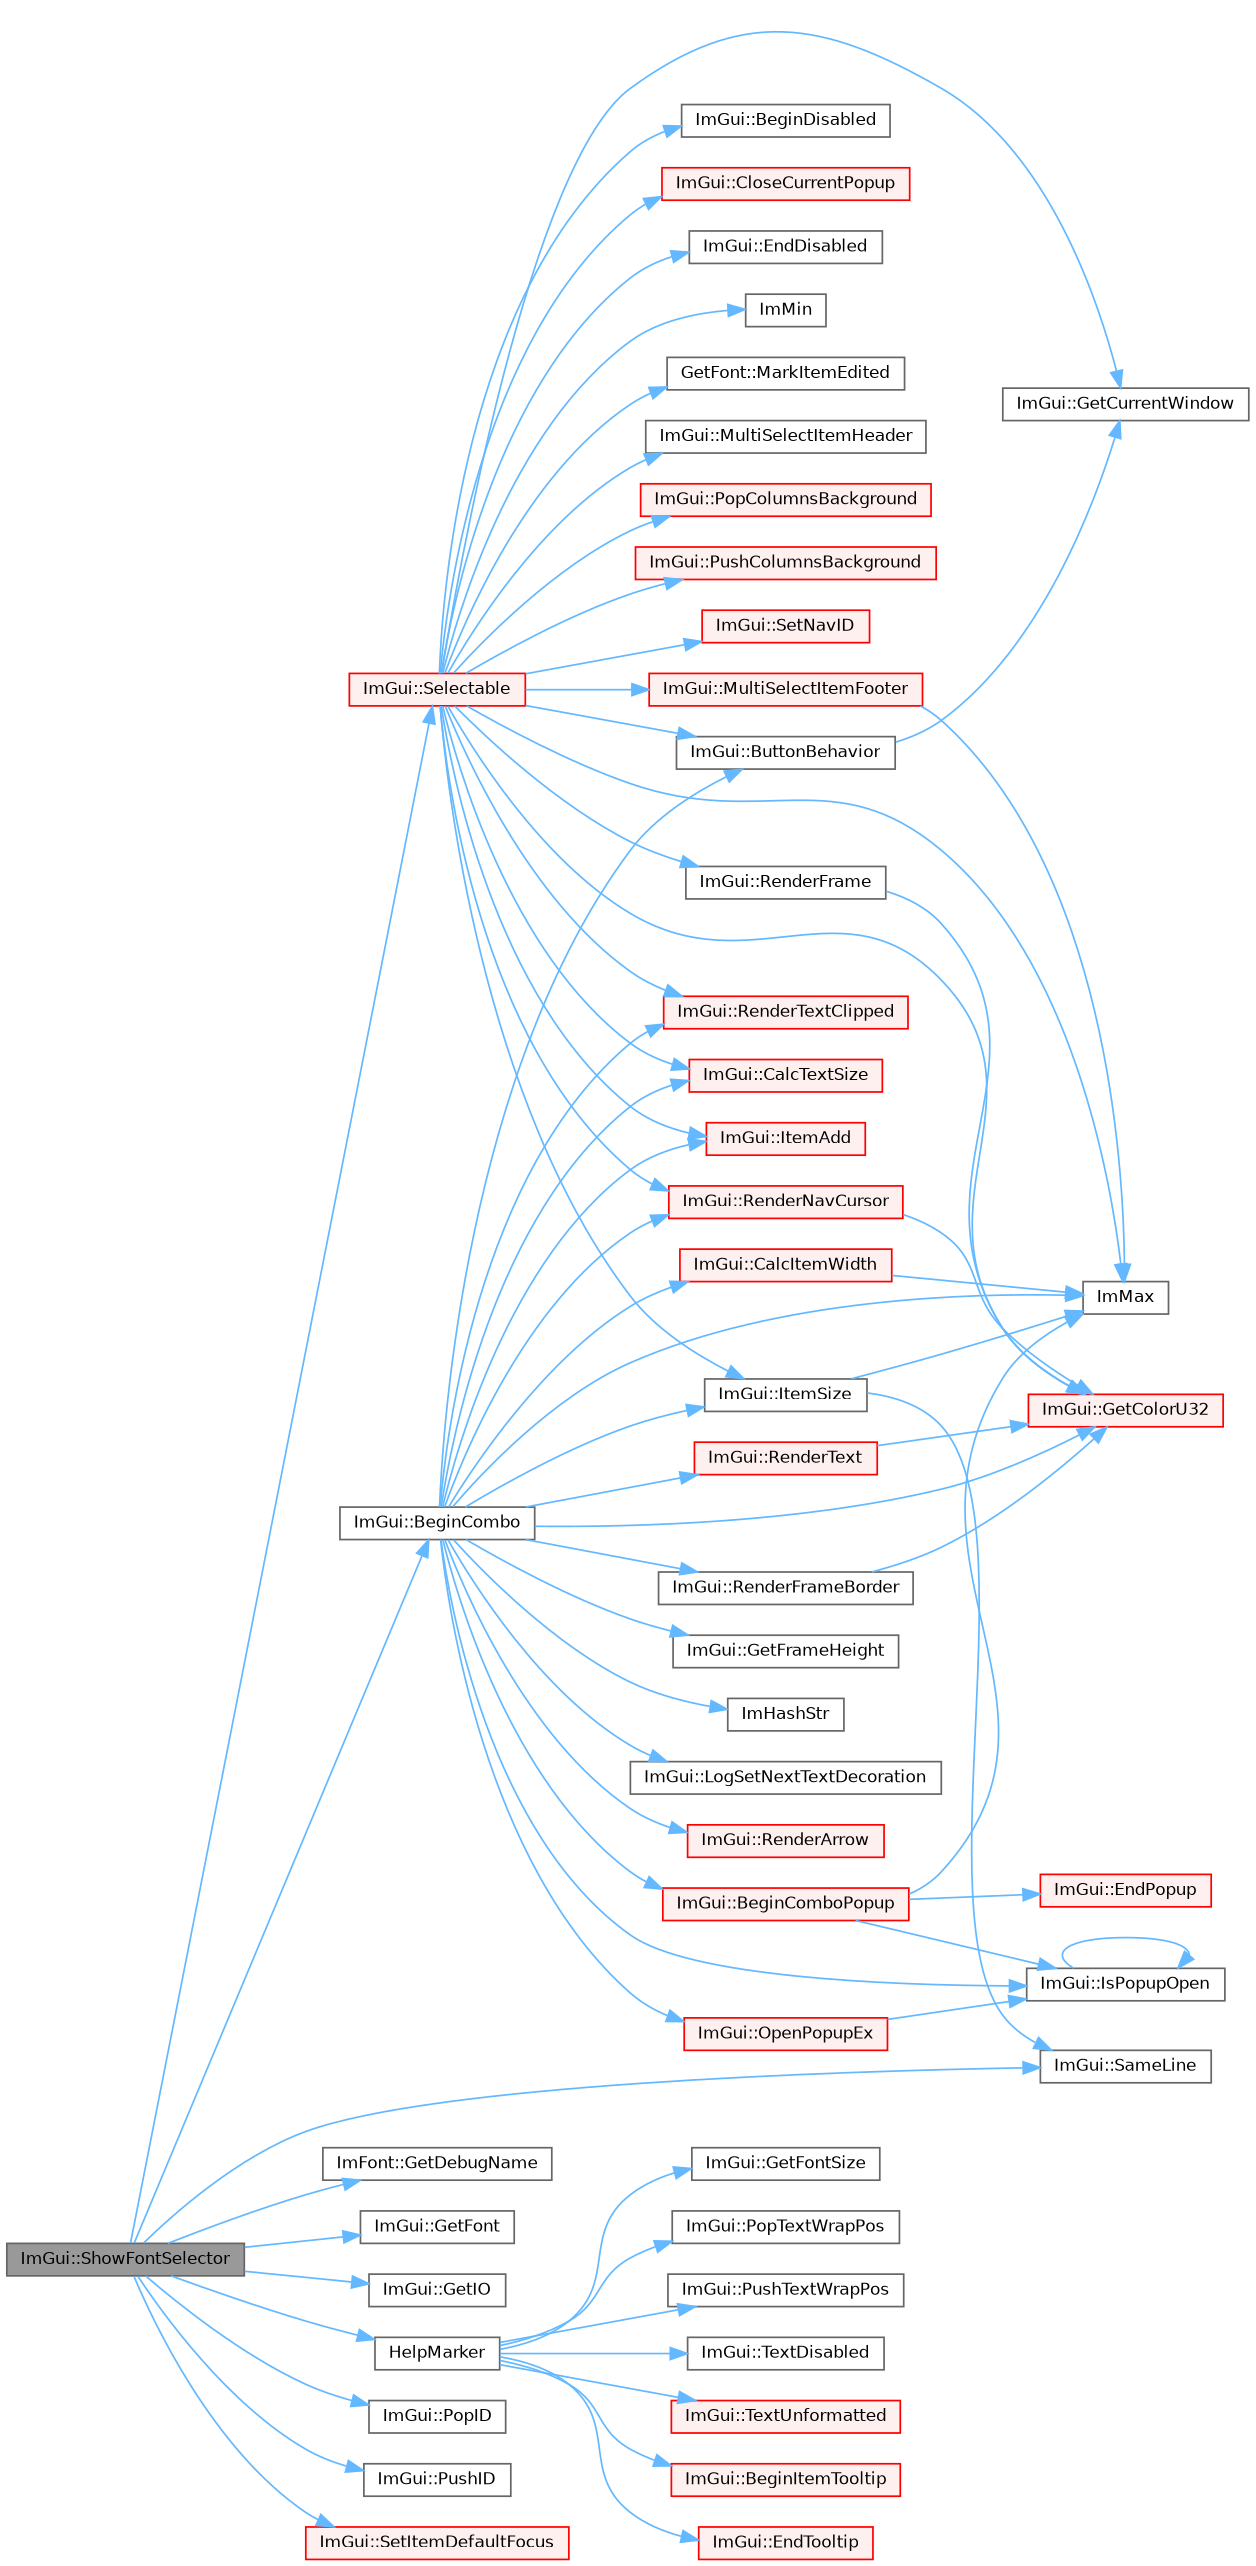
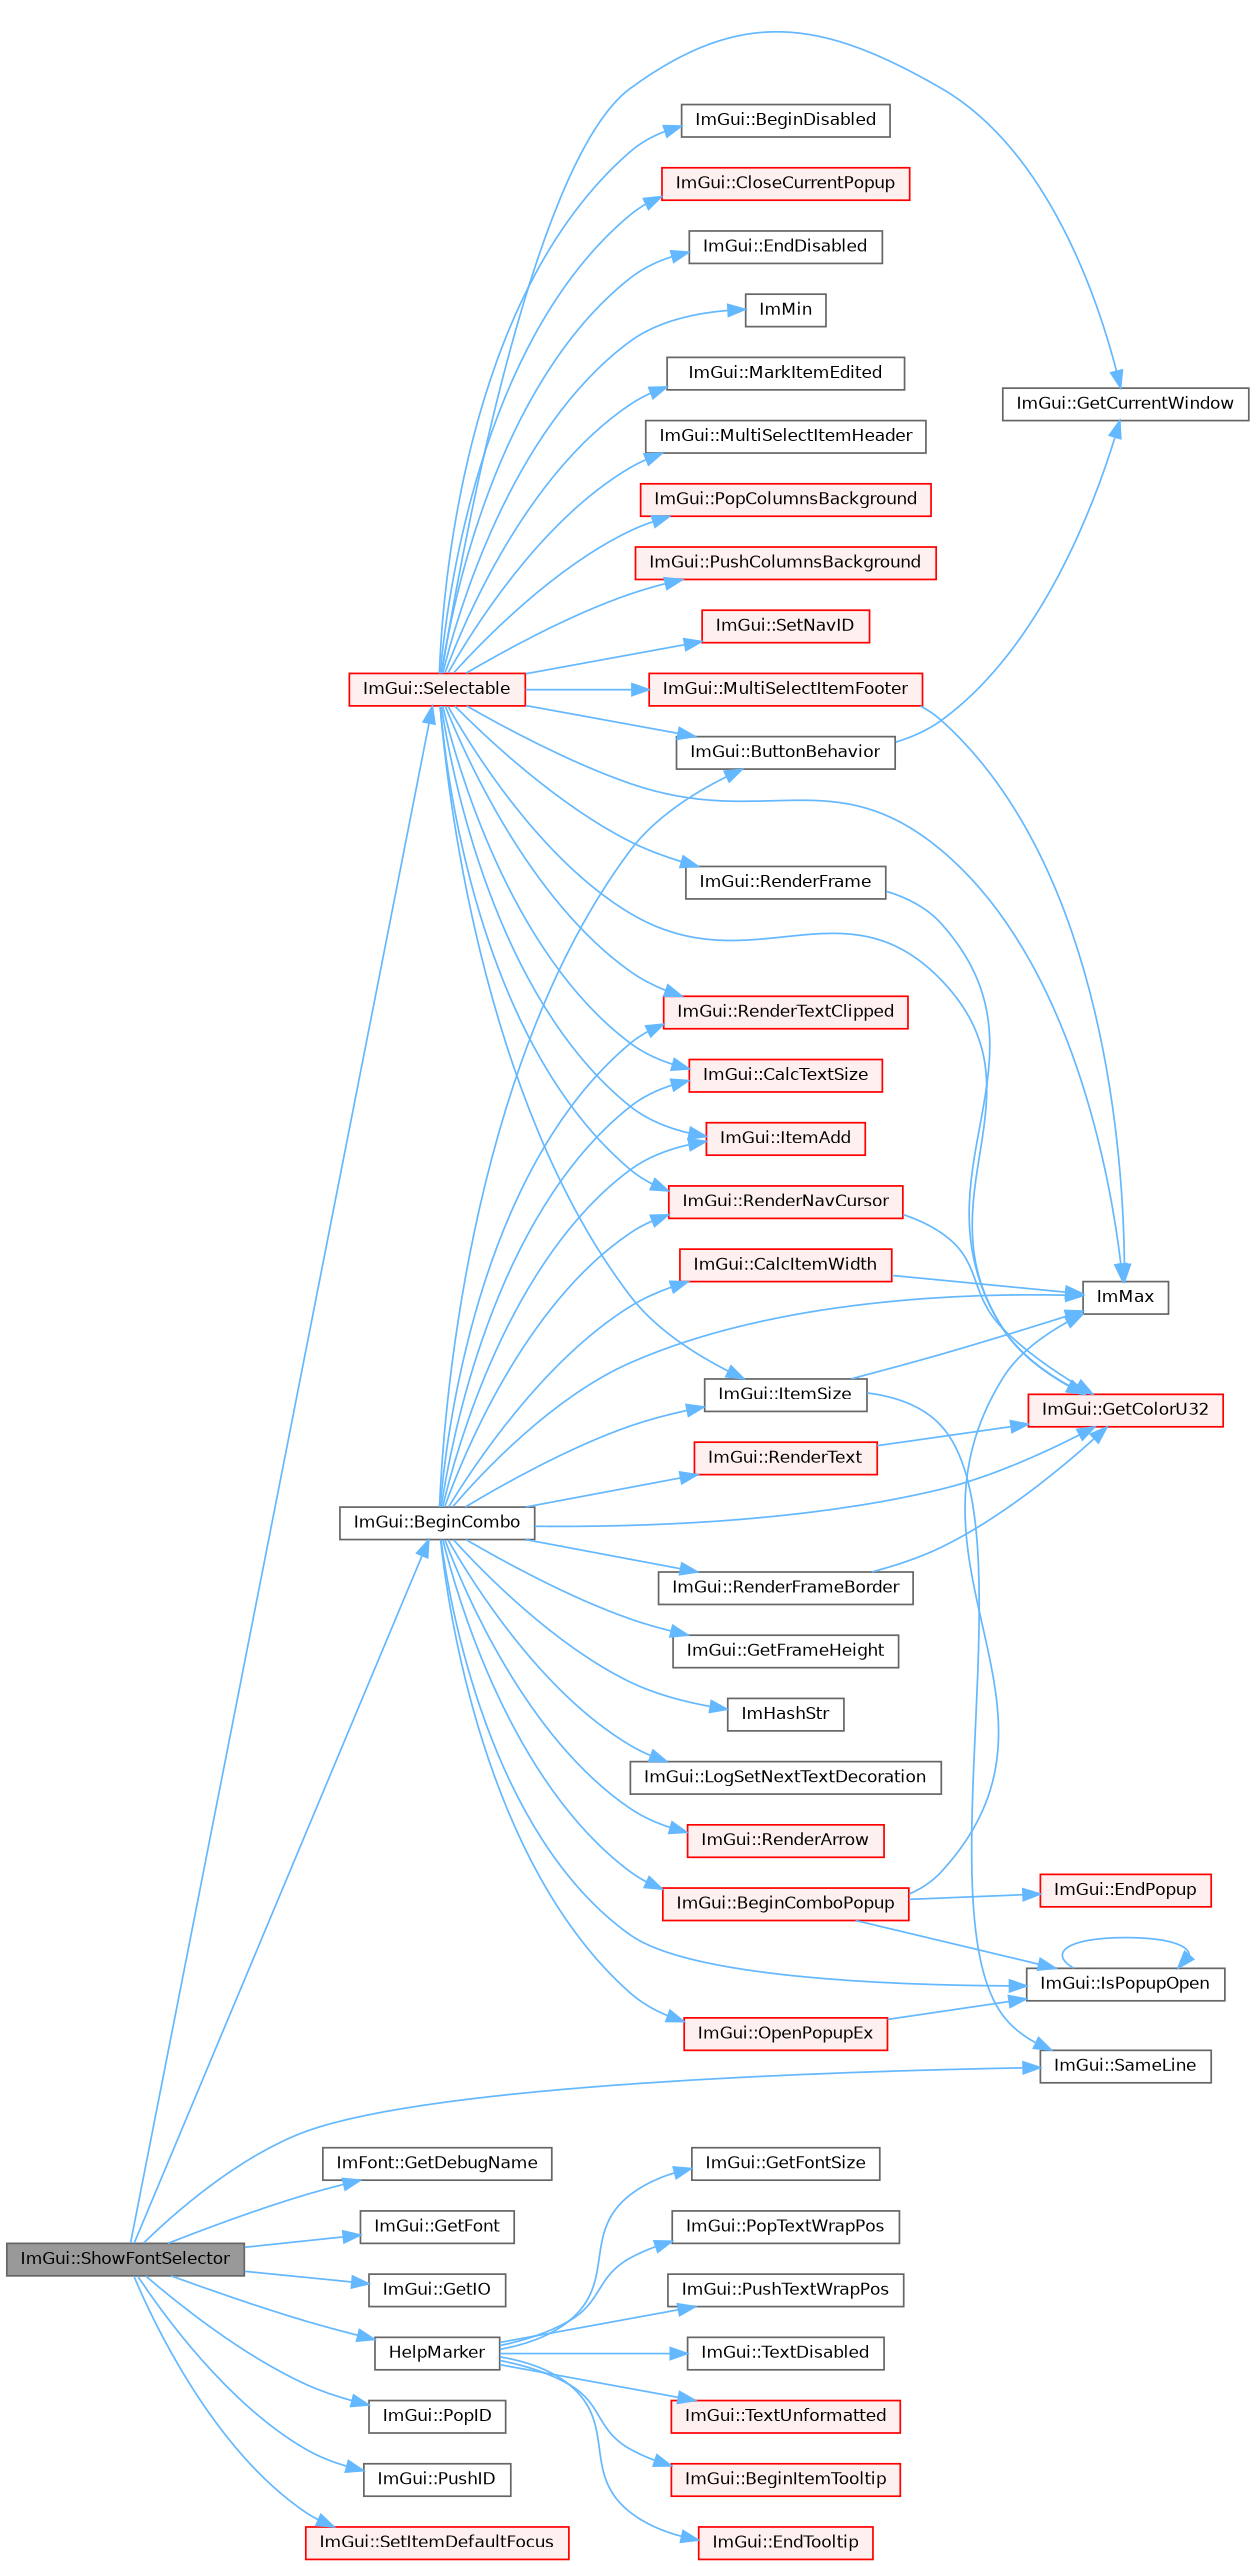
node "GetFont::MarkItemEdited": label "GetFont::MarkItemEdited" -> "ImGui::MarkItemEdited"
